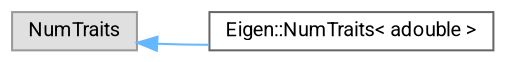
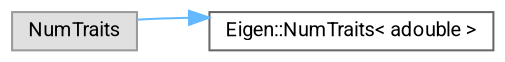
edge "Eigen::NumTraits< adouble >" -> "NumTraits": reversed
